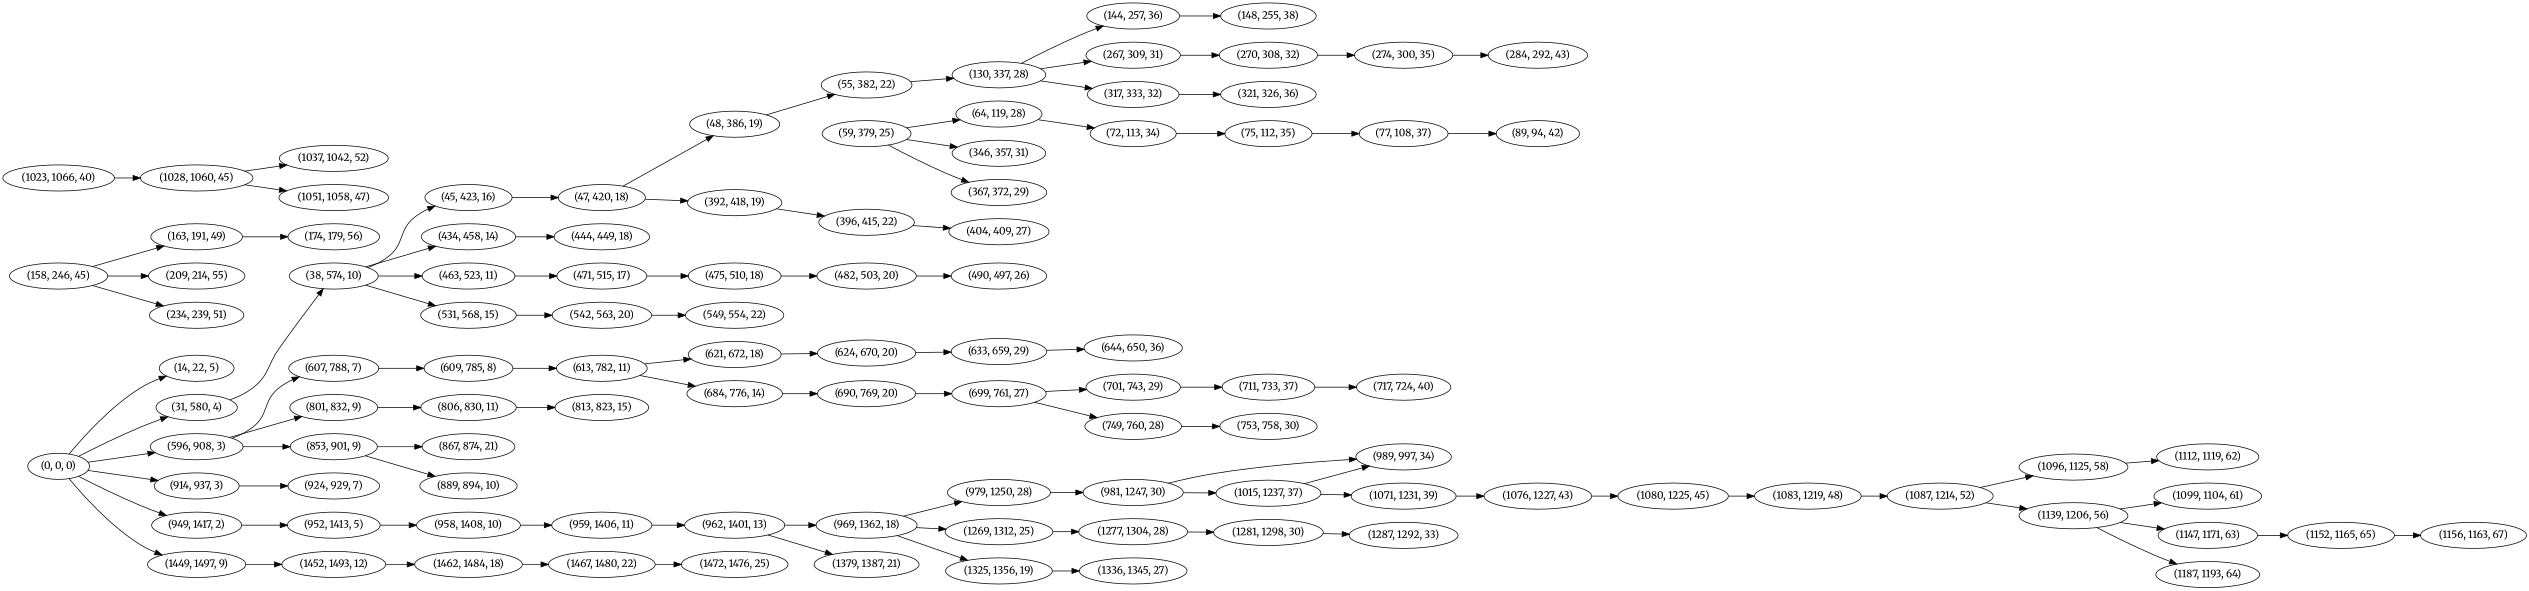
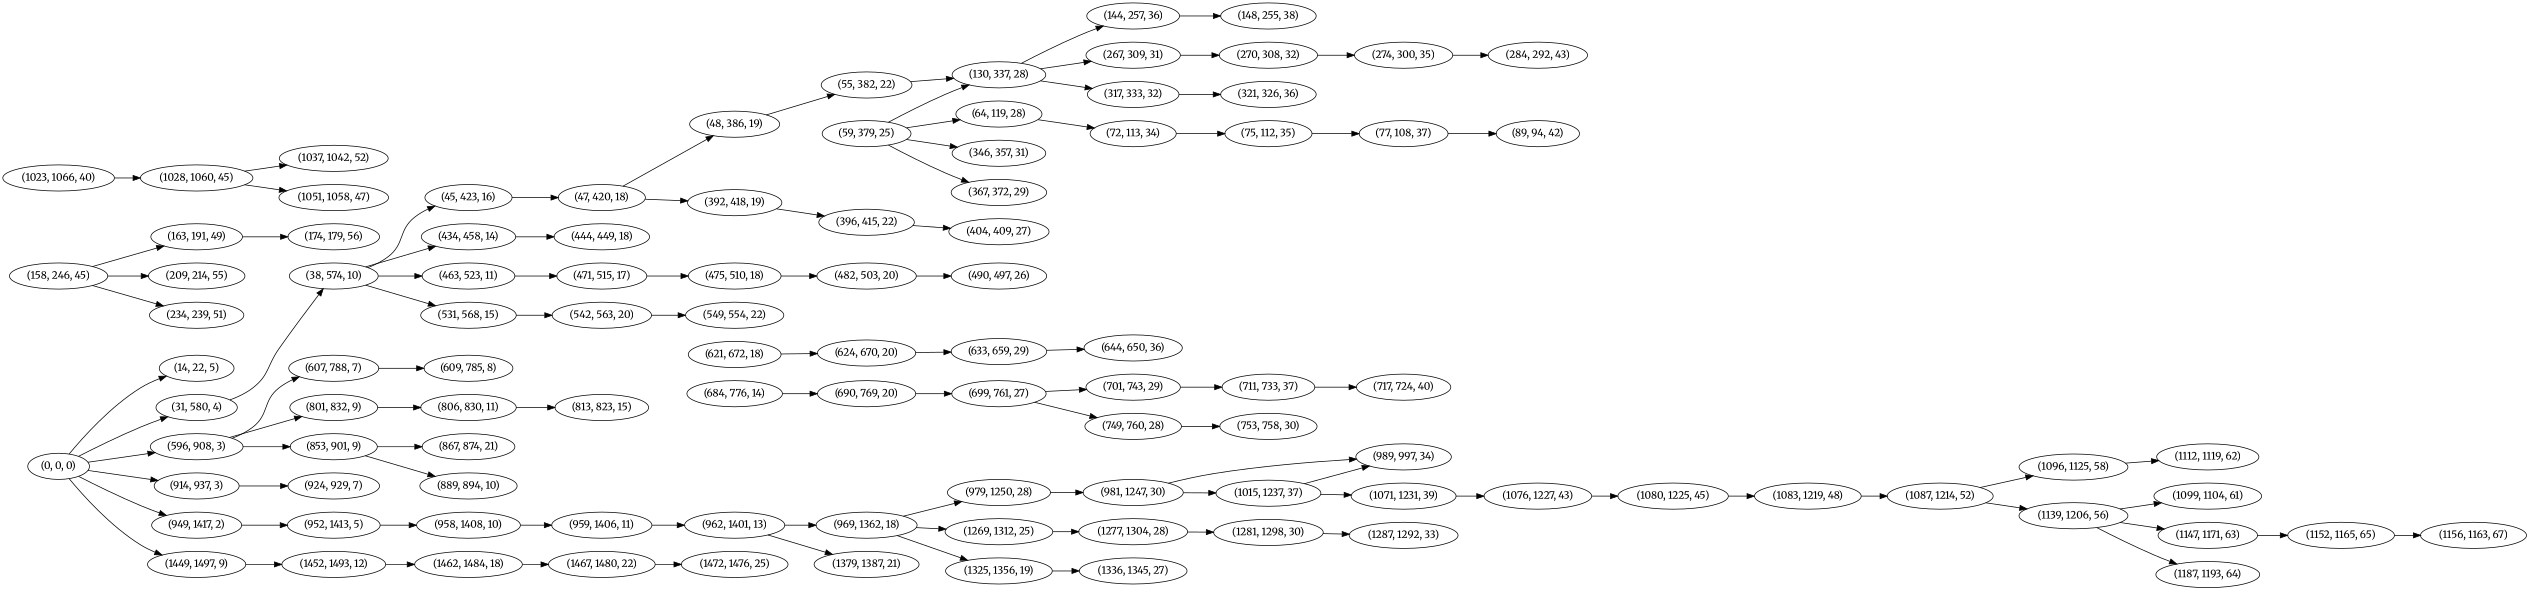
edge "(59, 379, 25)" -> "(130, 337, 28)": added
node "(613, 782, 11)": removed
